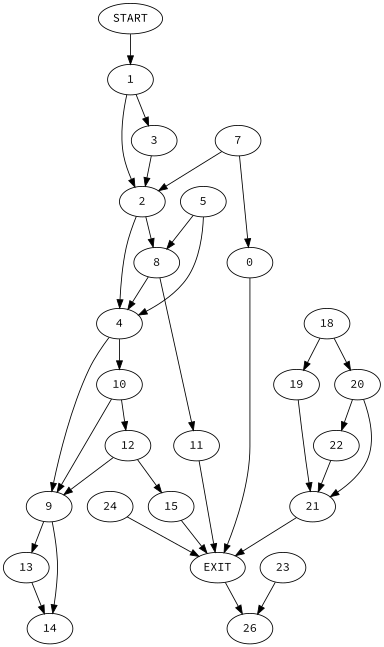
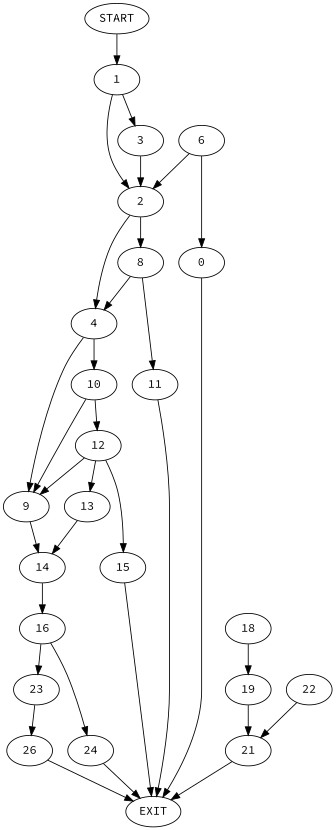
node "7": label "7" -> "6"
node "5": removed
node "20": removed
edge "9" -> "13": now "12" -> "13"
edge "EXIT" -> "26": reversed
node "16": added
